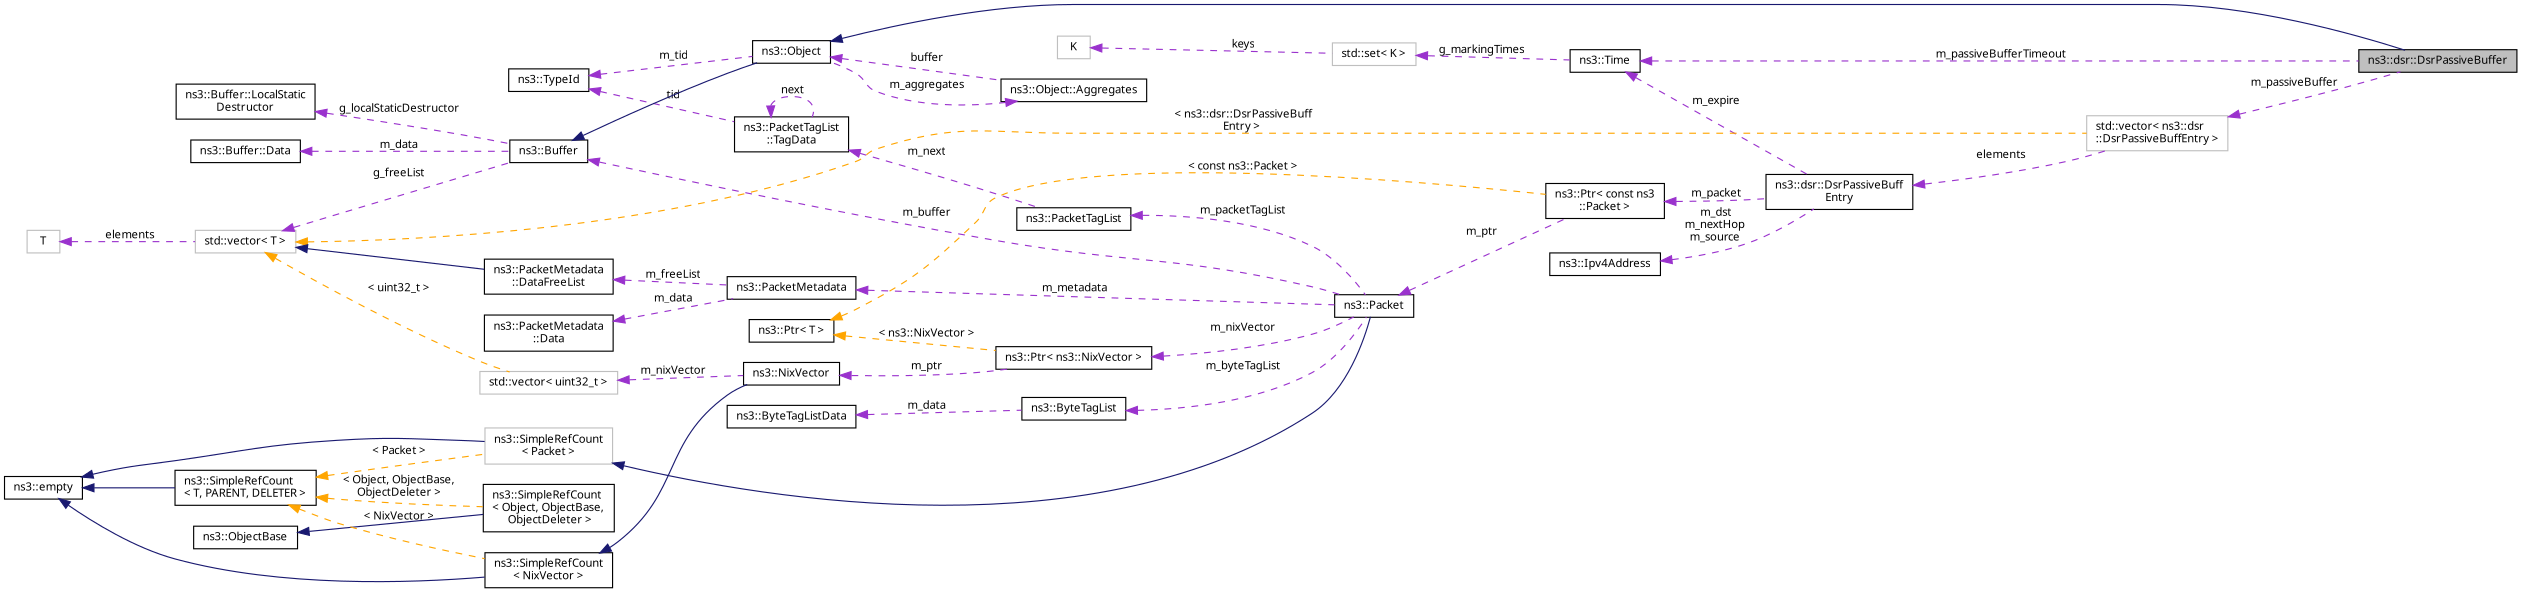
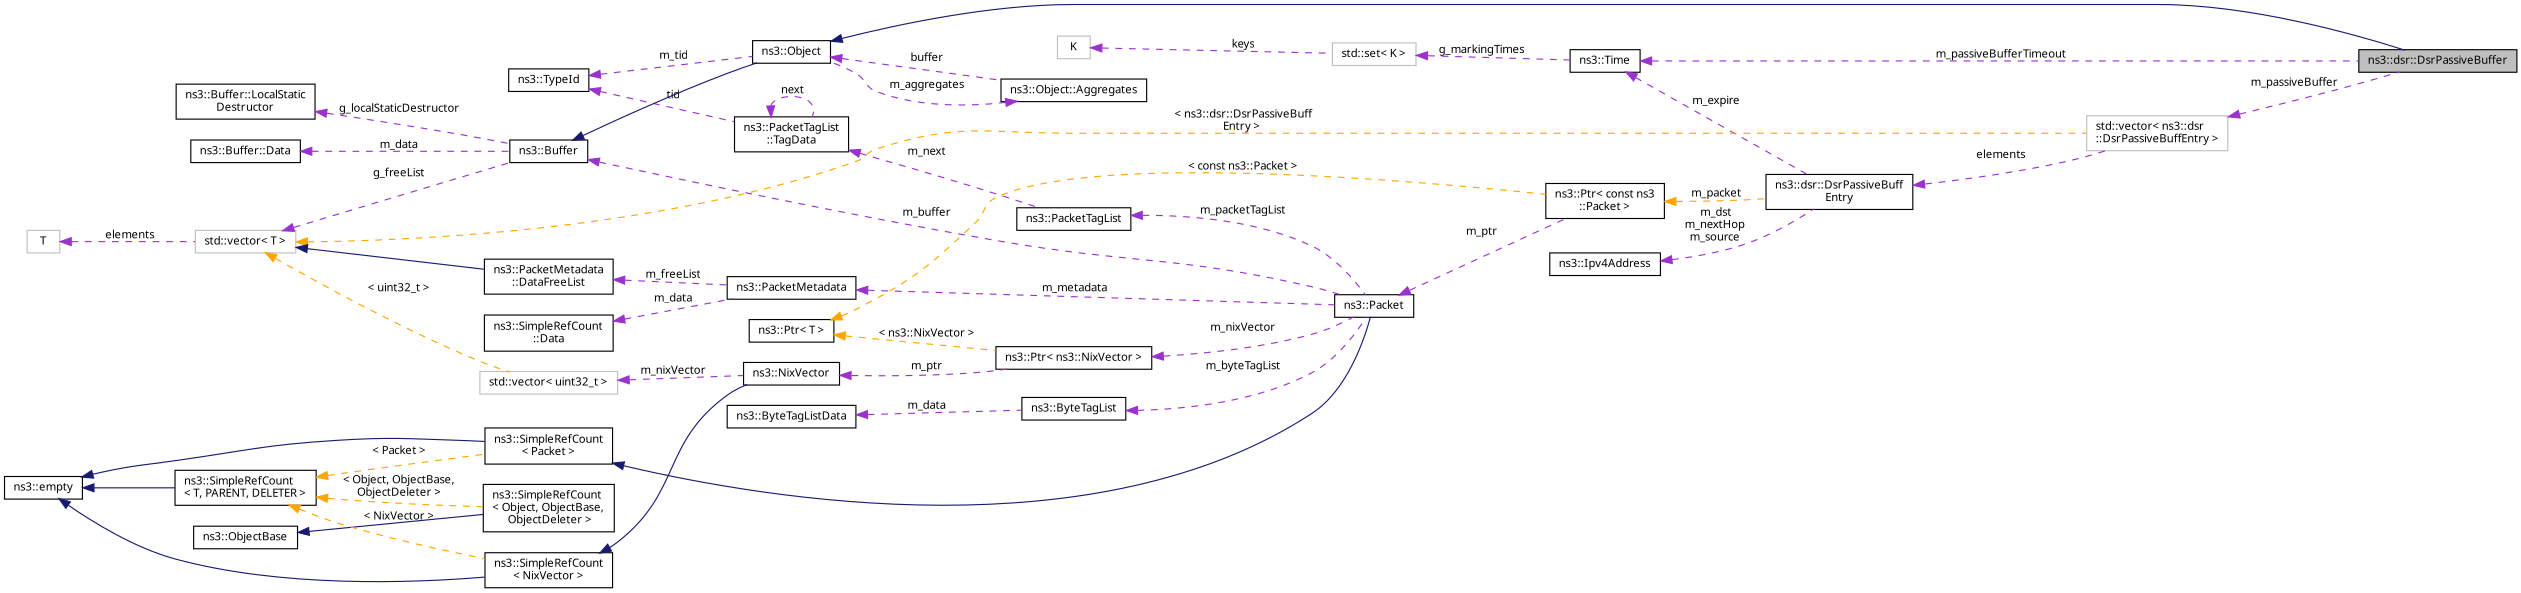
edge "ns3::dsr::DsrPassiveBuff Entry" -> "ns3::Ptr< const ns3 ::Packet >": color darkorchid3 -> orange
node "ns3::PacketMetadata ::Data": label "ns3::PacketMetadata ::Data" -> "ns3::SimpleRefCount ::Data"
node "ns3::SimpleRefCount < Packet >": color grey75 -> black
